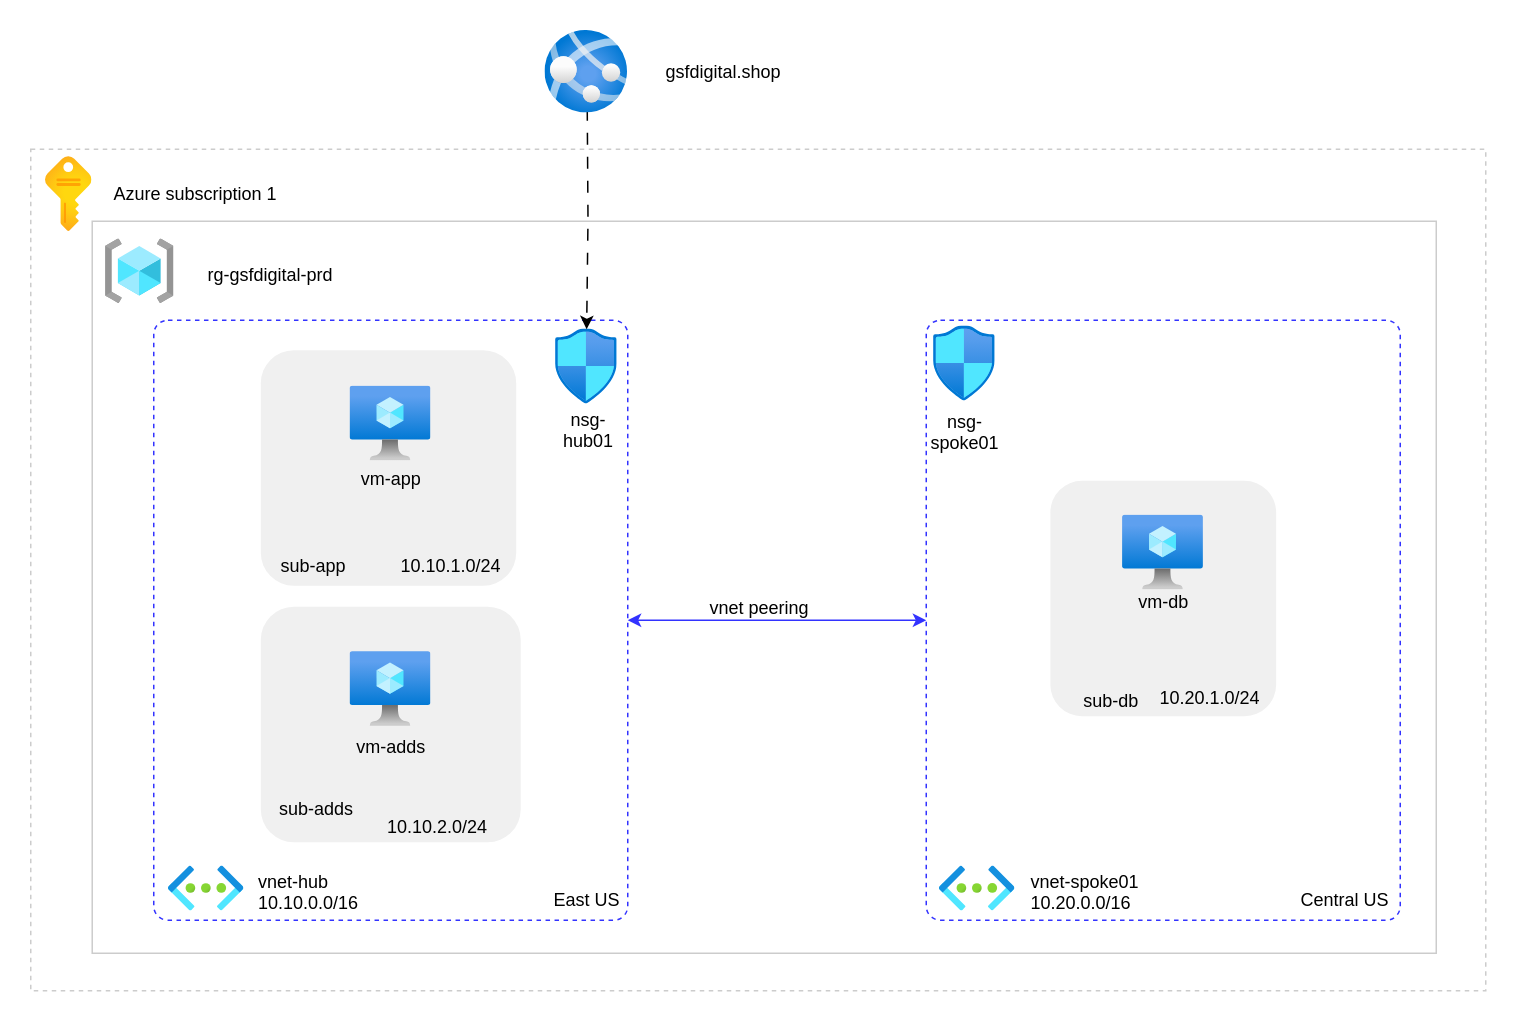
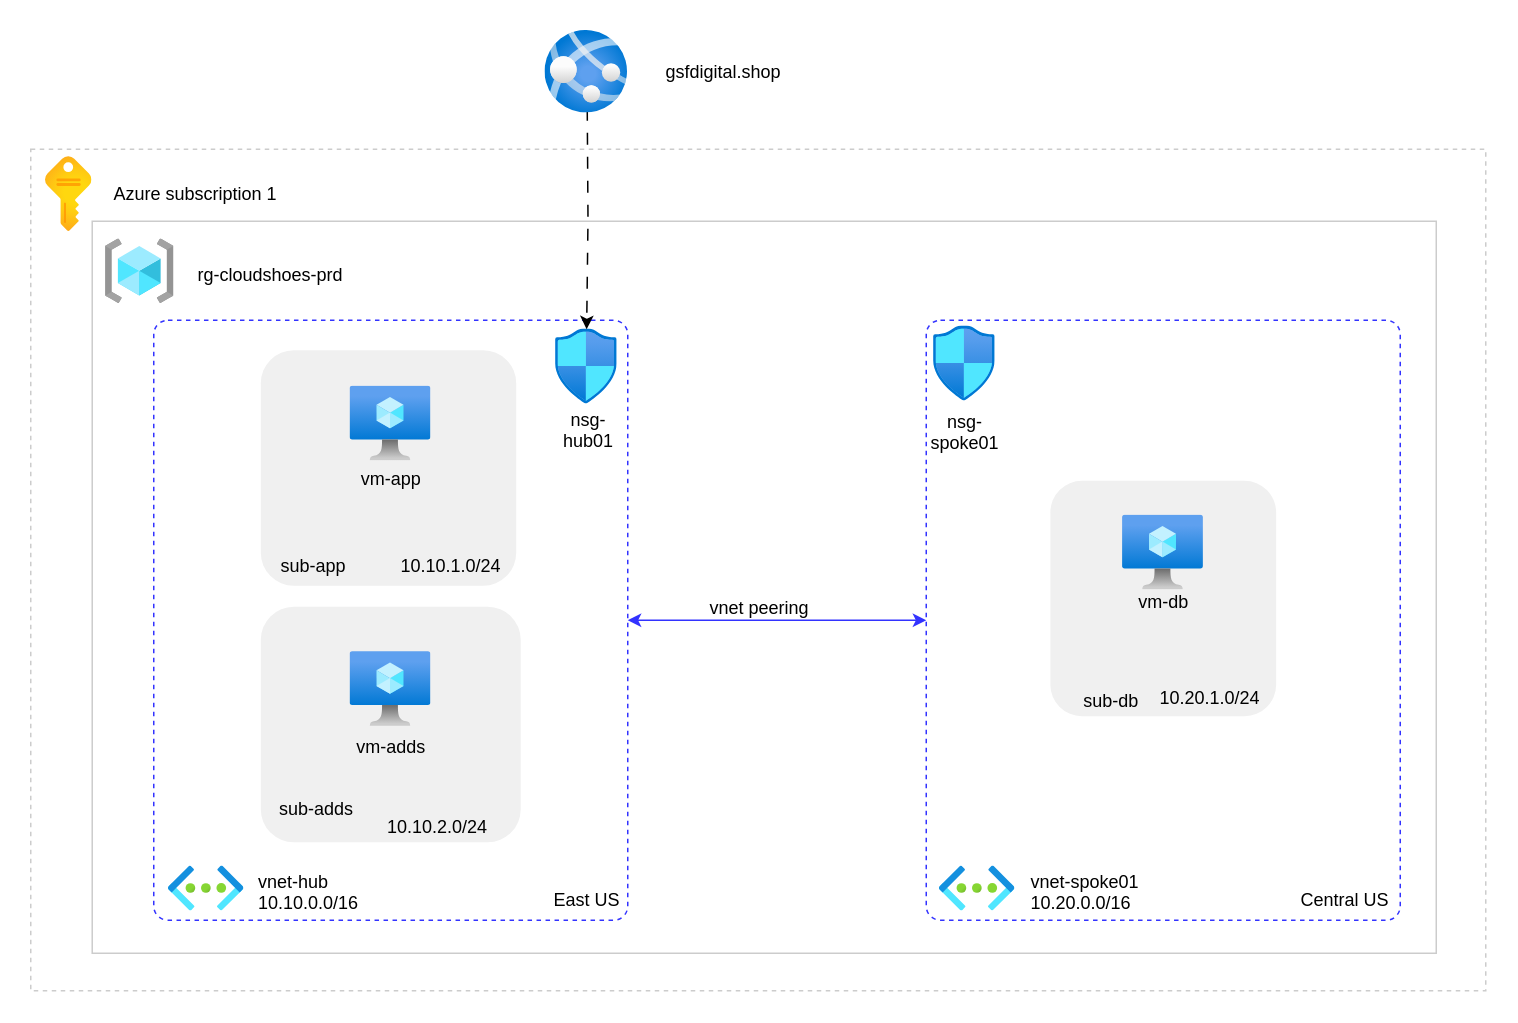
node "rg-gsfdigital-prd": label "rg-gsfdigital-prd" -> "rg-cloudshoes-prd"
